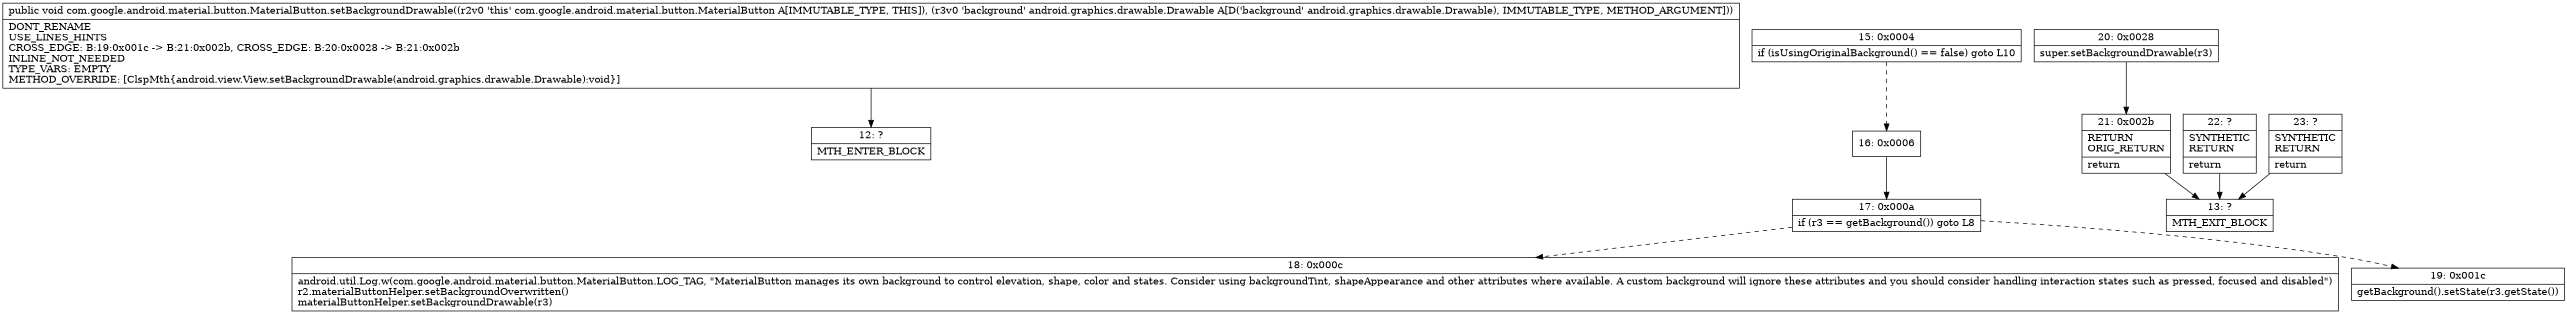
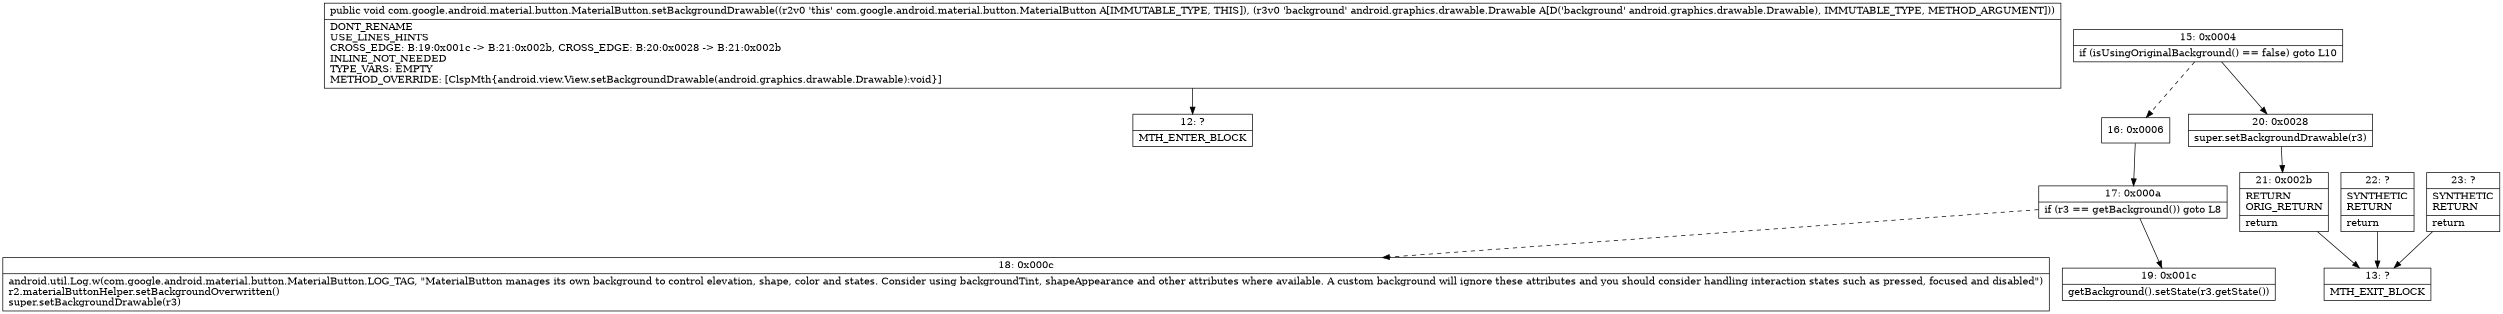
edge "15: 0x0004" -> "20: 0x0028": added
edge "17: 0x000a" -> "19: 0x001c": style dashed -> solid
node "18: 0x000c": text "materialButtonHelper.setBackgroundDrawable(r3)" -> "super.setBackgroundDrawable(r3)"
